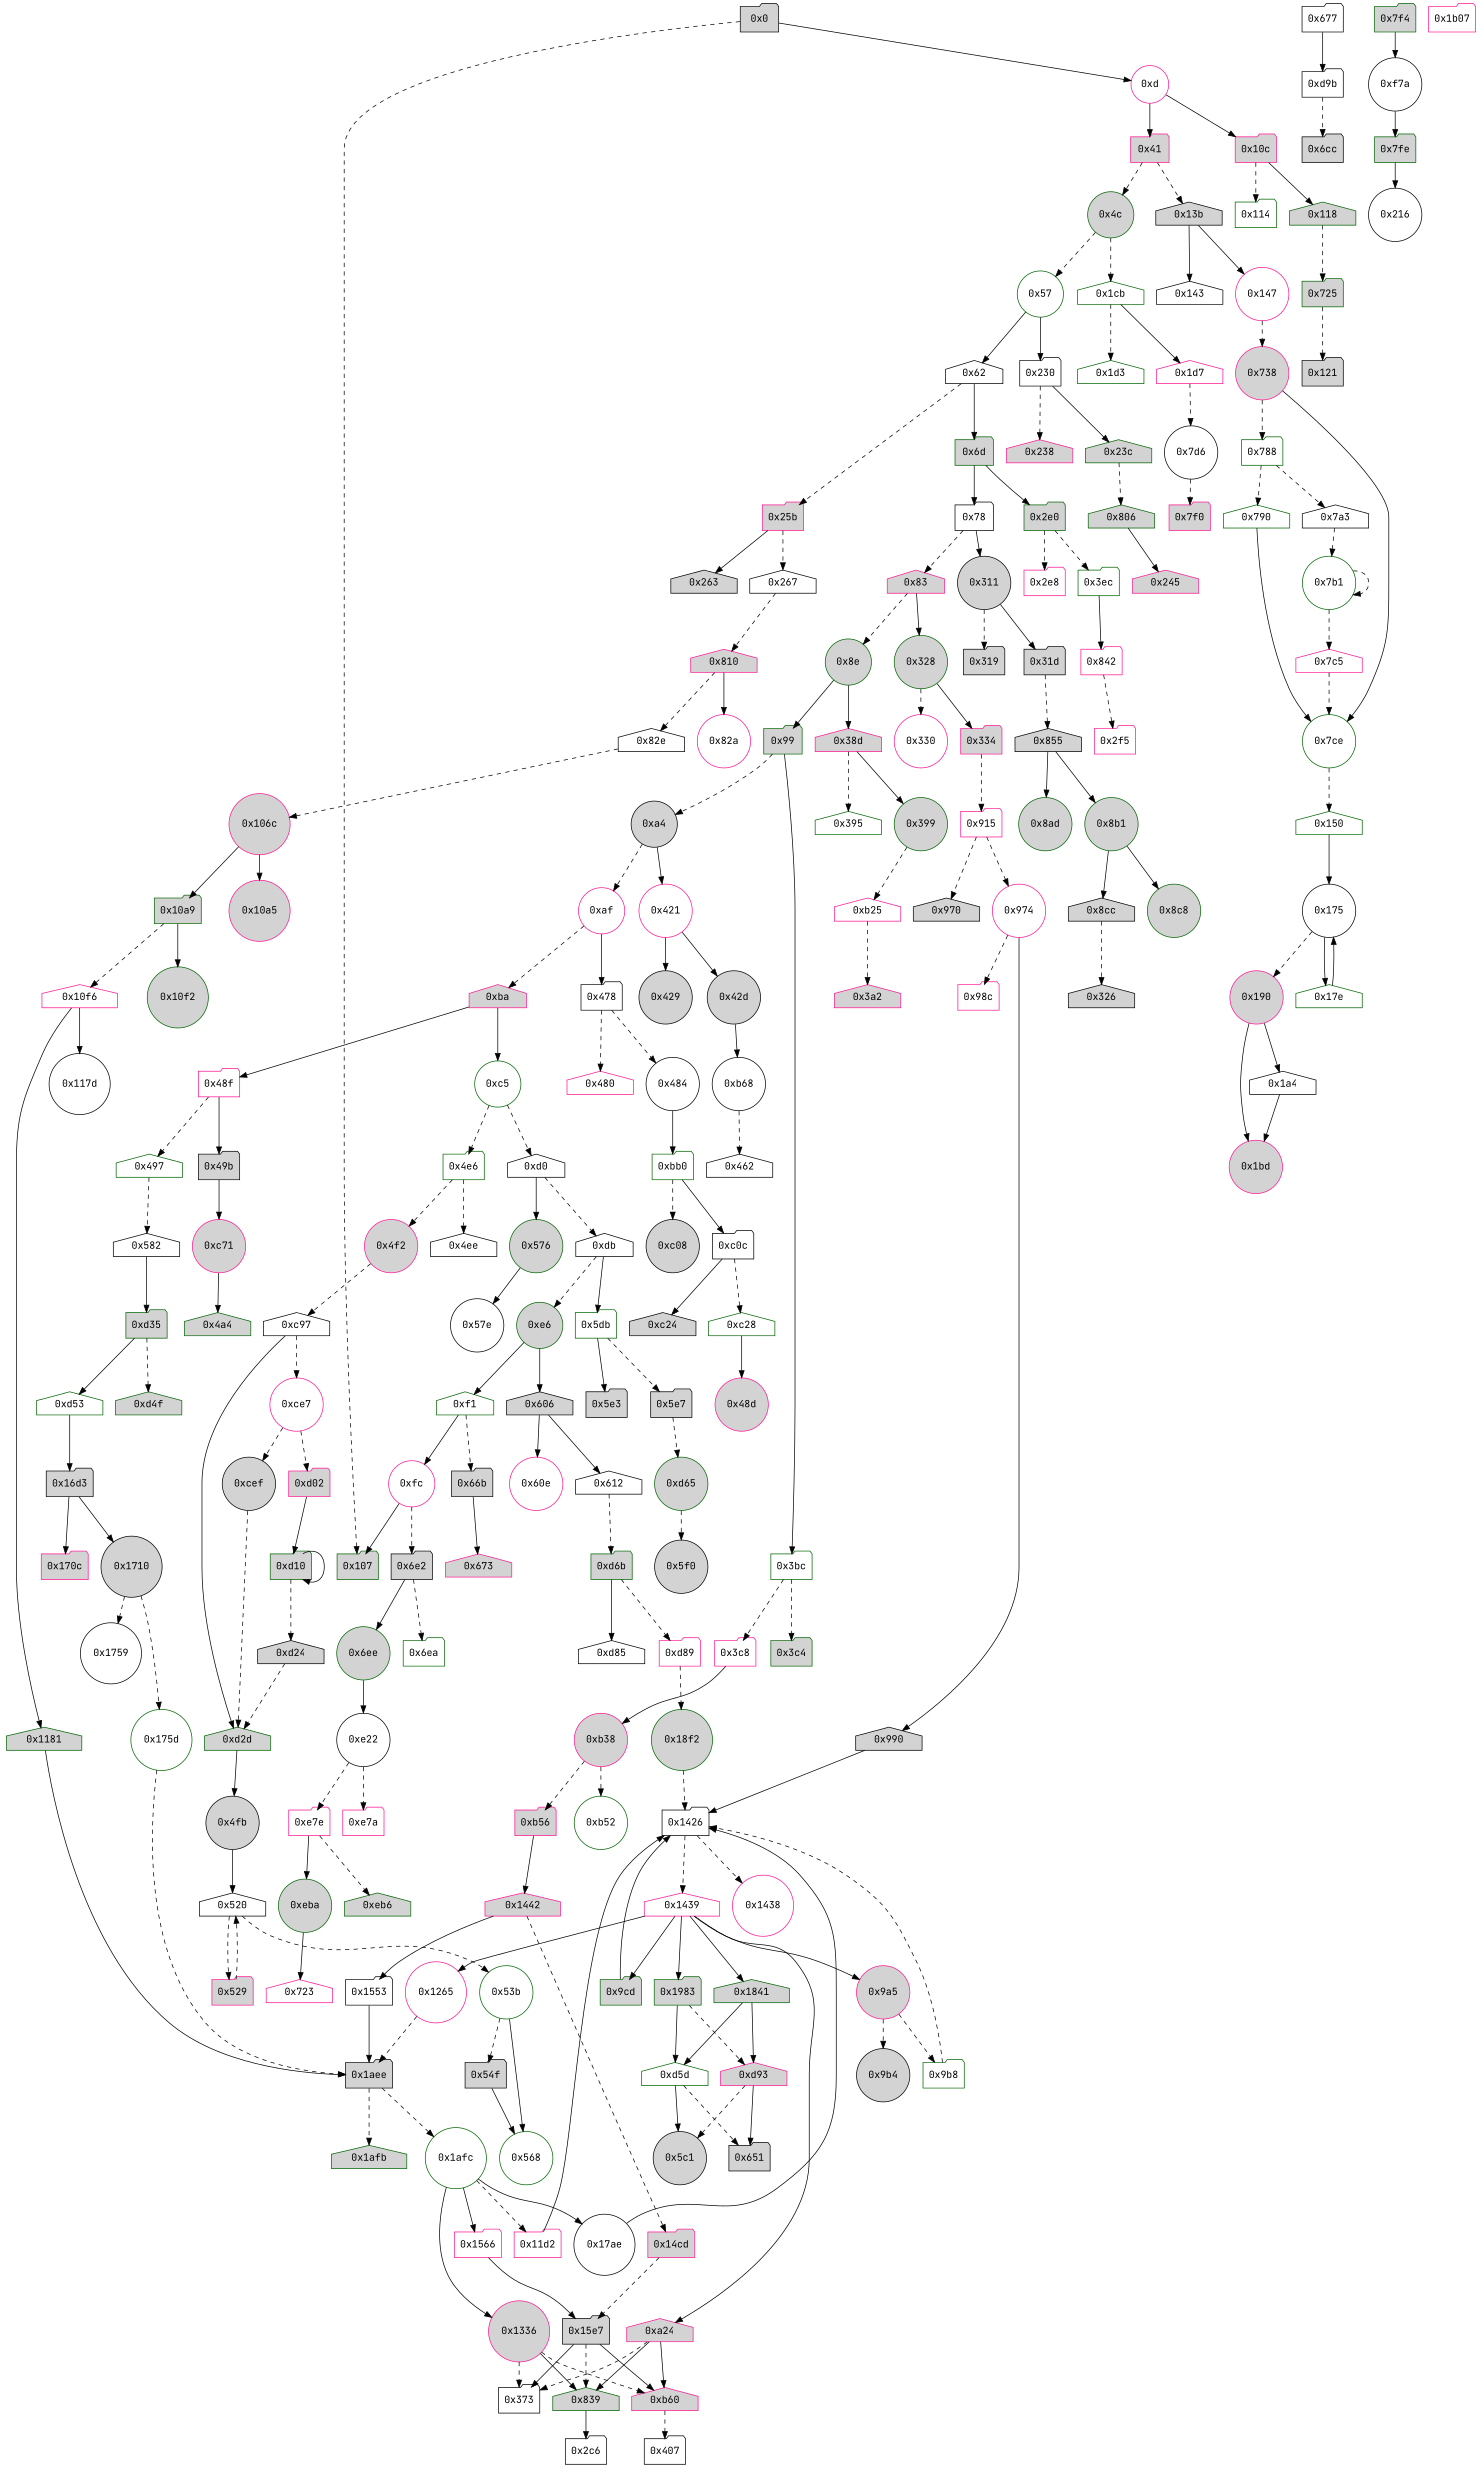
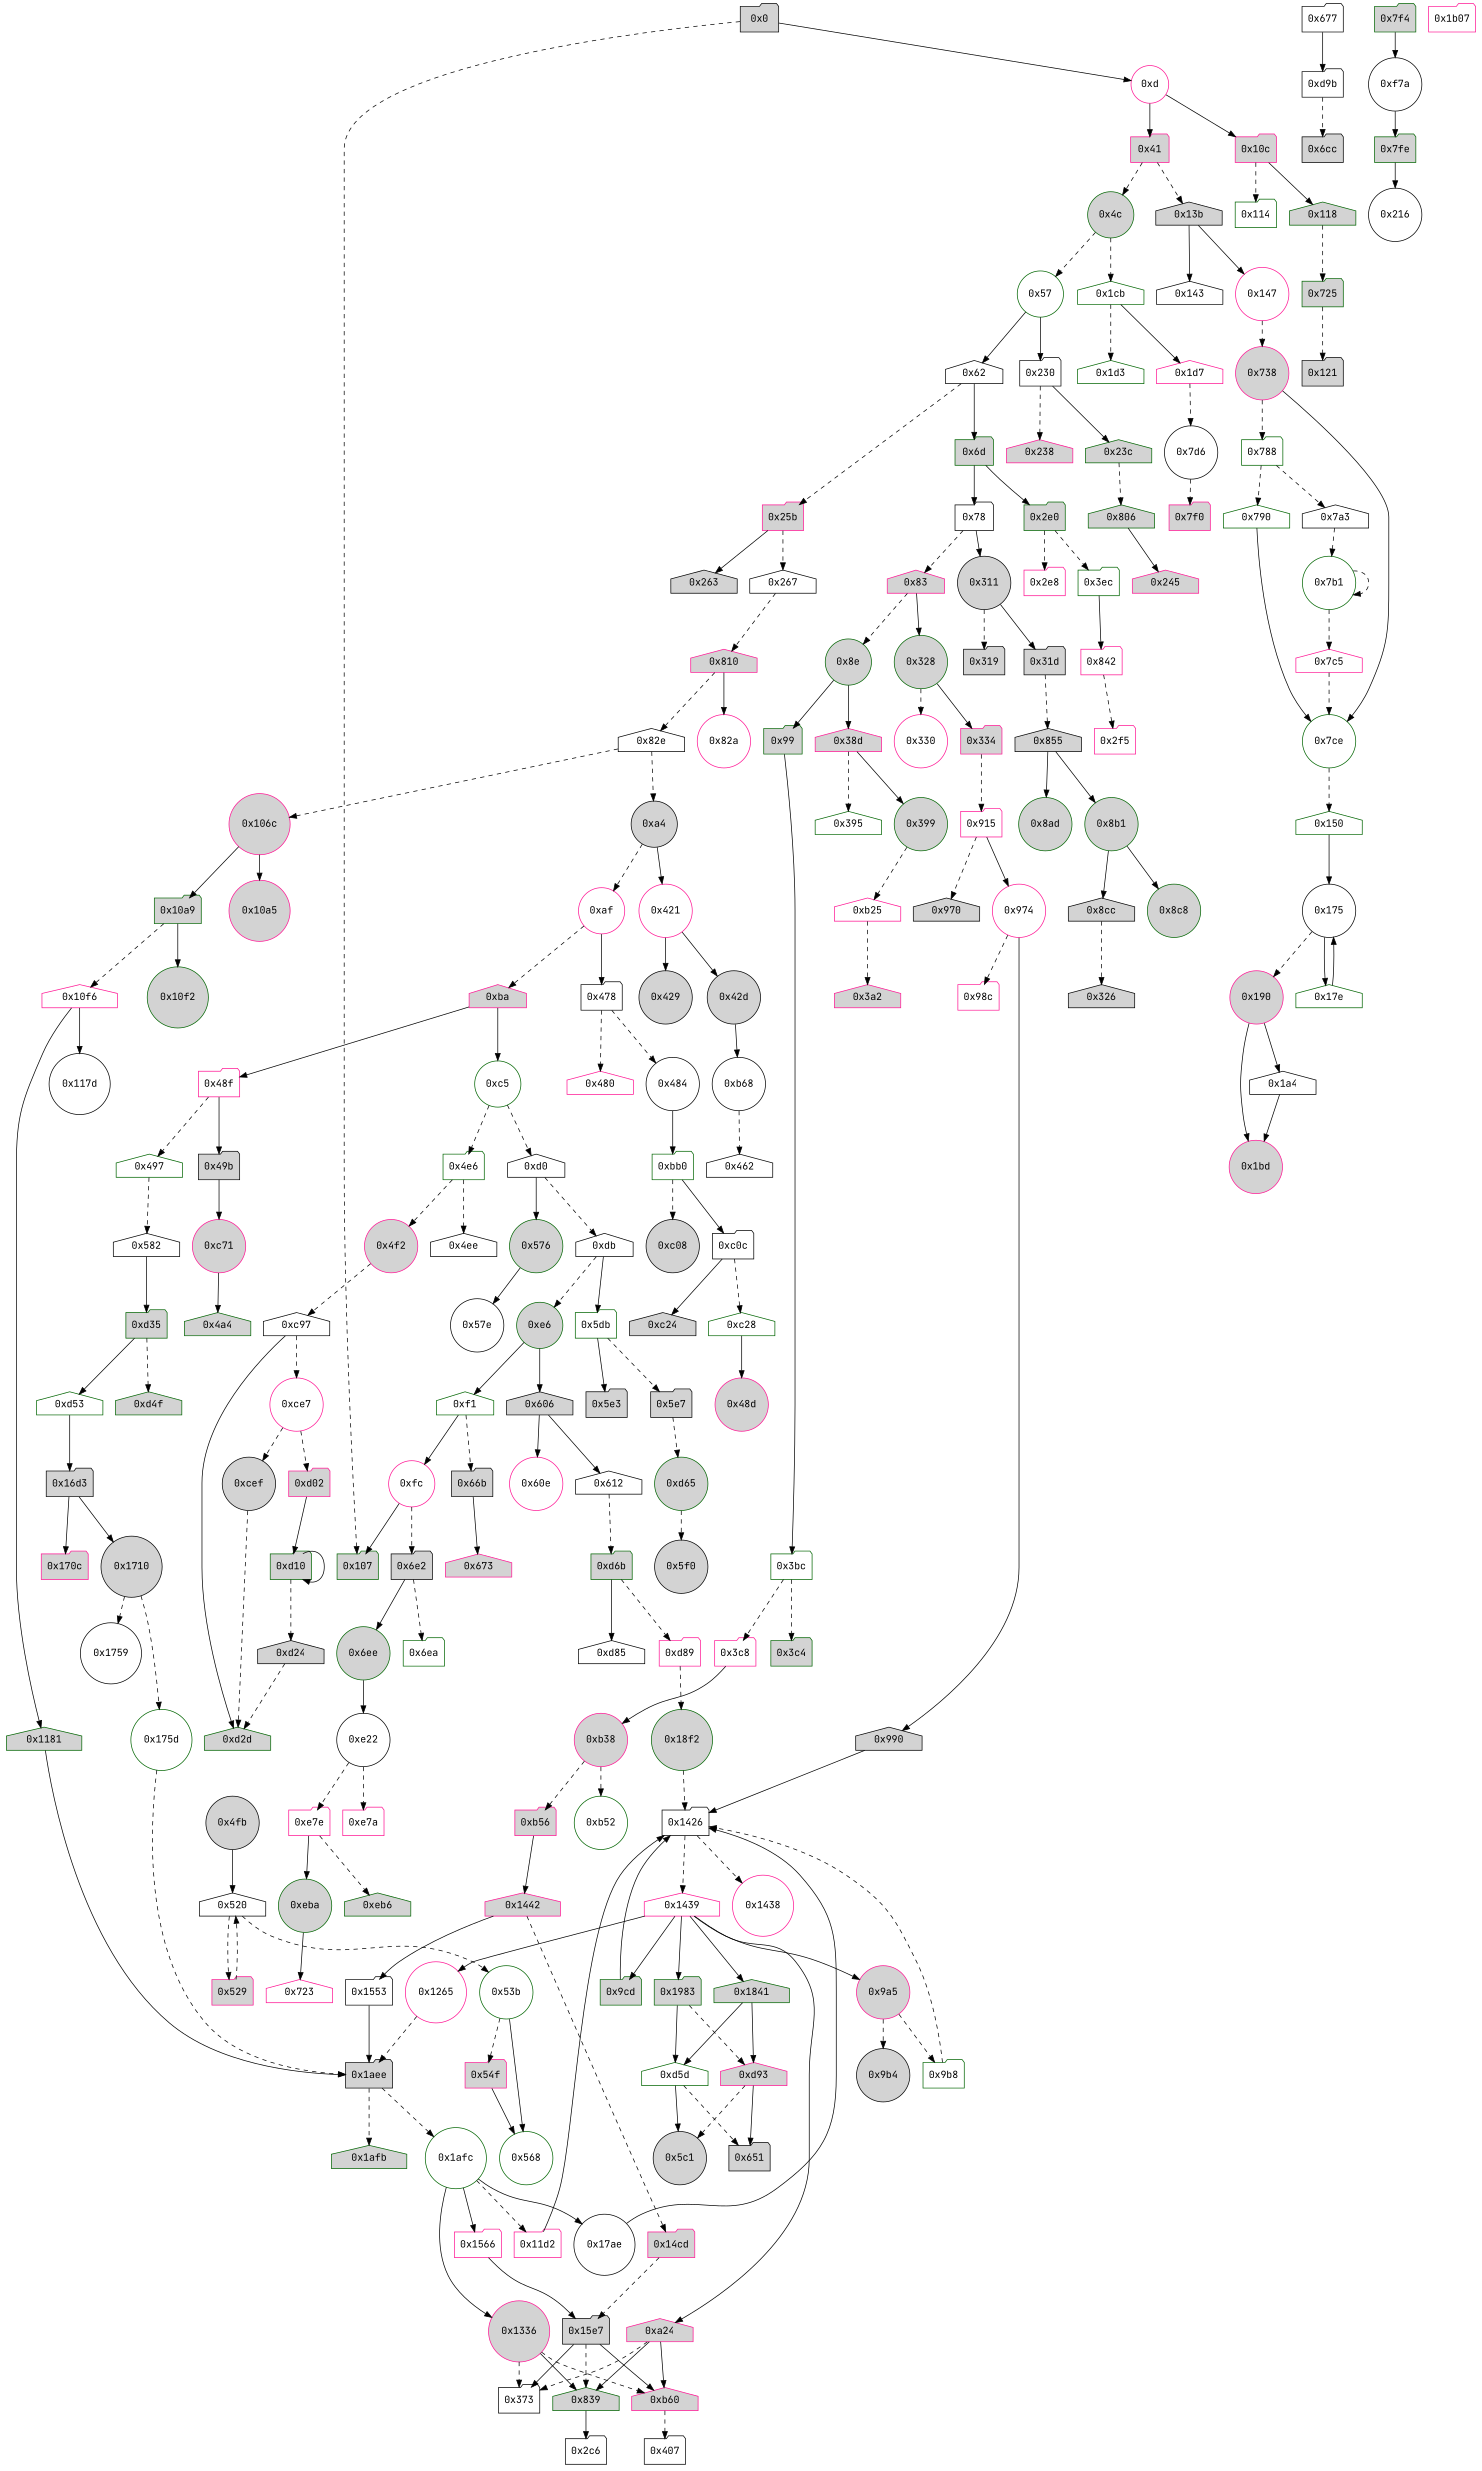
edge "0x99" -> "0xa4": now "0x82e" -> "0xa4"
edge "0x915" -> "0x974": style dashed -> solid
edge "0xd2d" -> "0x4fb": removed
node "0x54f": color black -> deeppink
